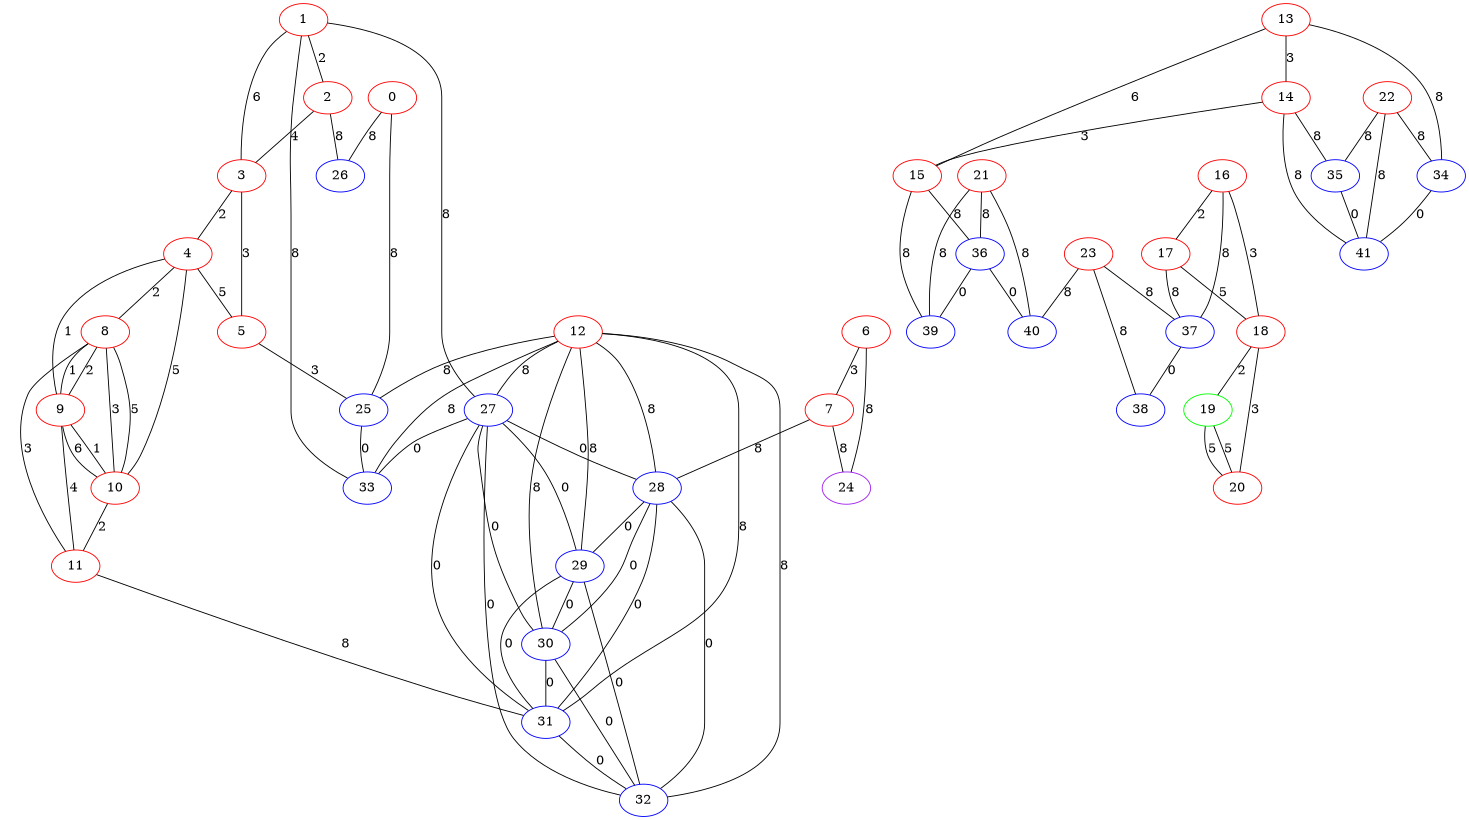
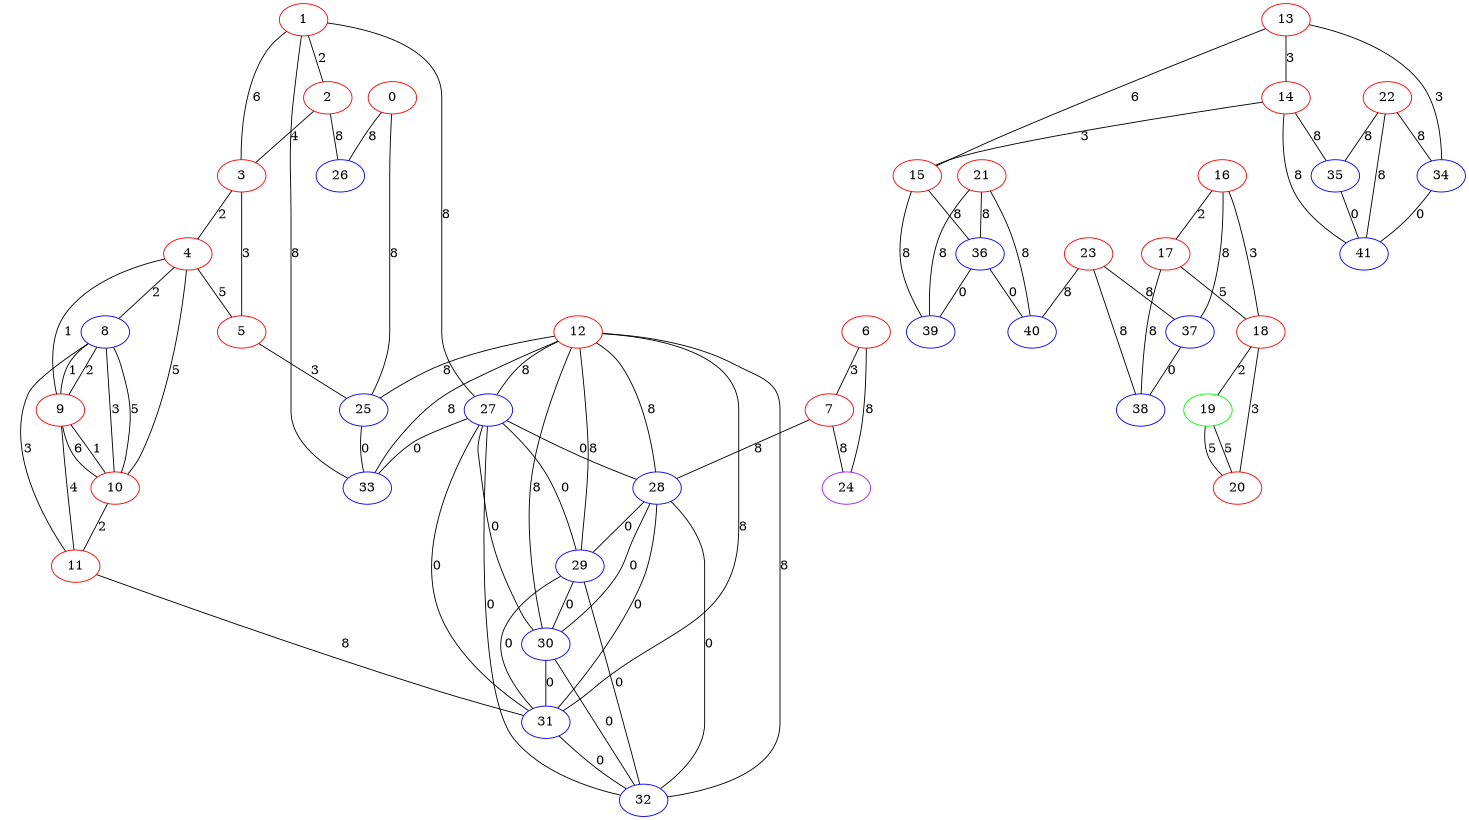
edge "13" -- "34": label "8" -> "3"
edge "17" -- "37": now "17" -- "38"
node "8": color red -> blue
